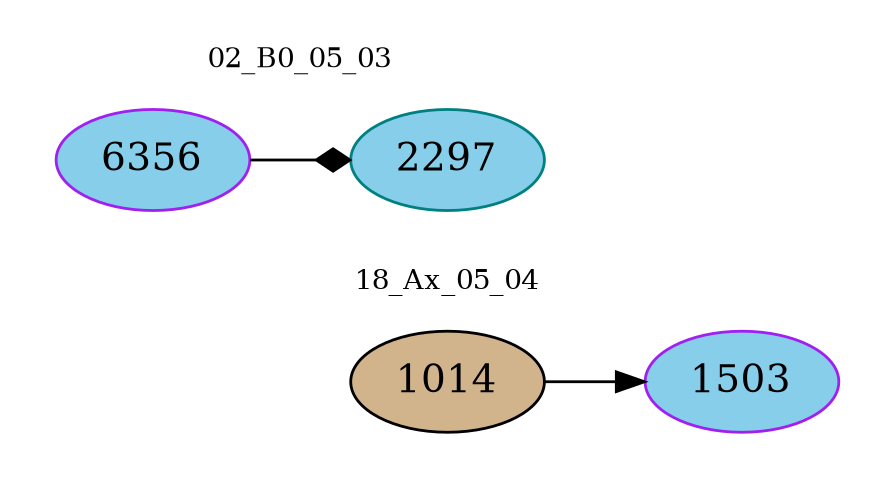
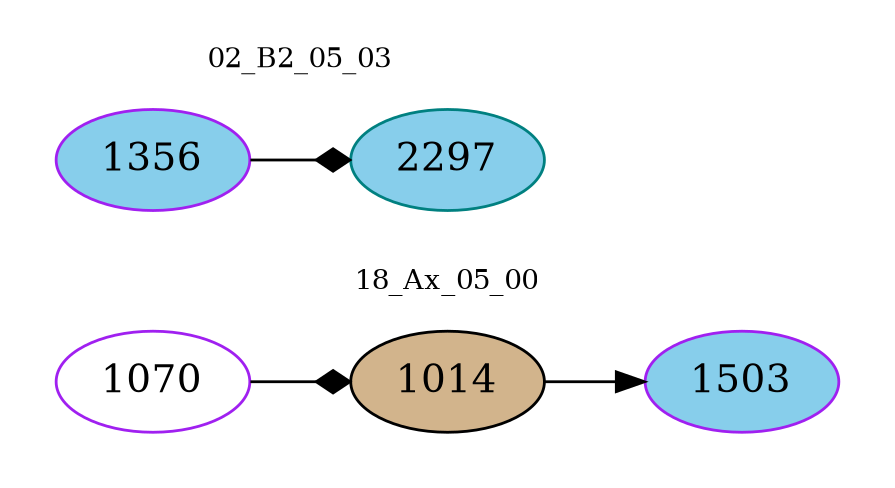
cluster "02_B0_05_03": label "02_B0_05_03" -> "02_B2_05_03"
node "6356": label "6356" -> "1356"
cluster "18_Ax_05_04": label "18_Ax_05_04" -> "18_Ax_05_00"
node "1070": added
